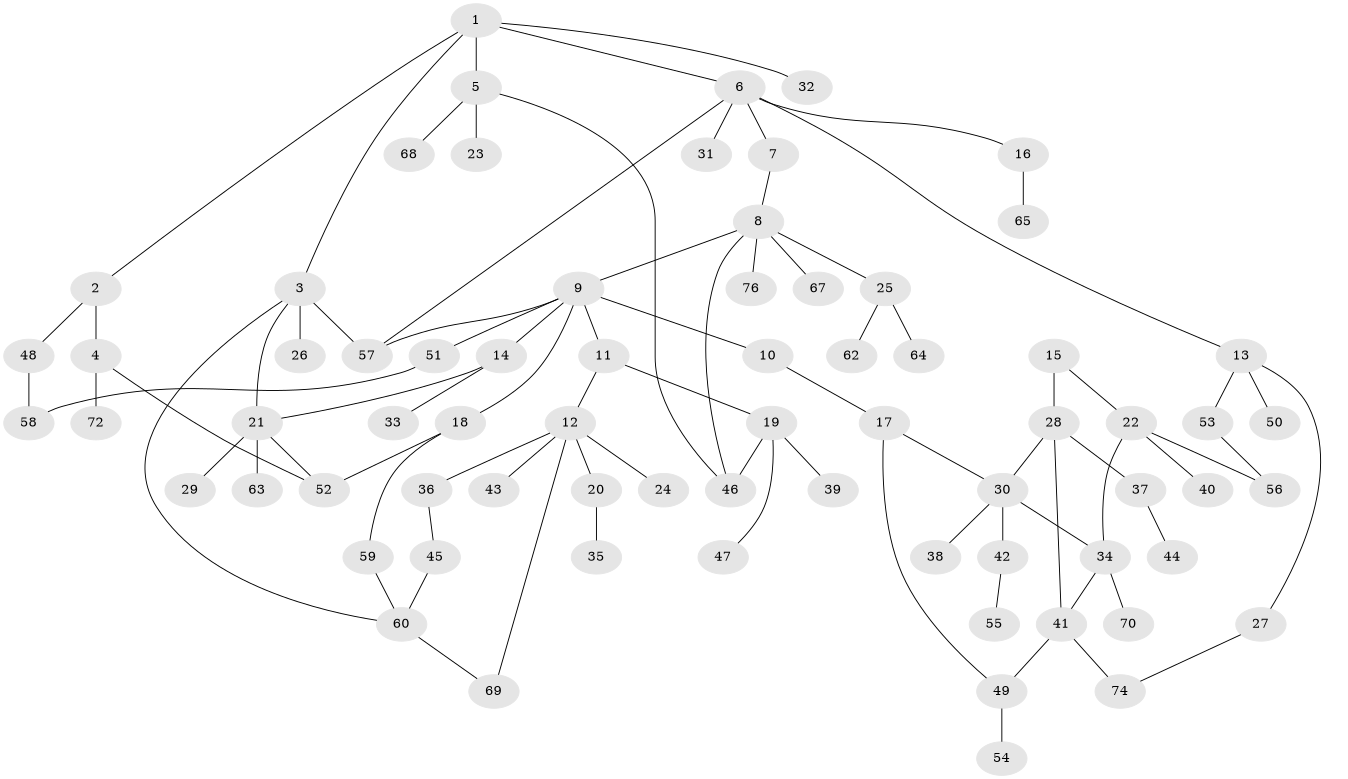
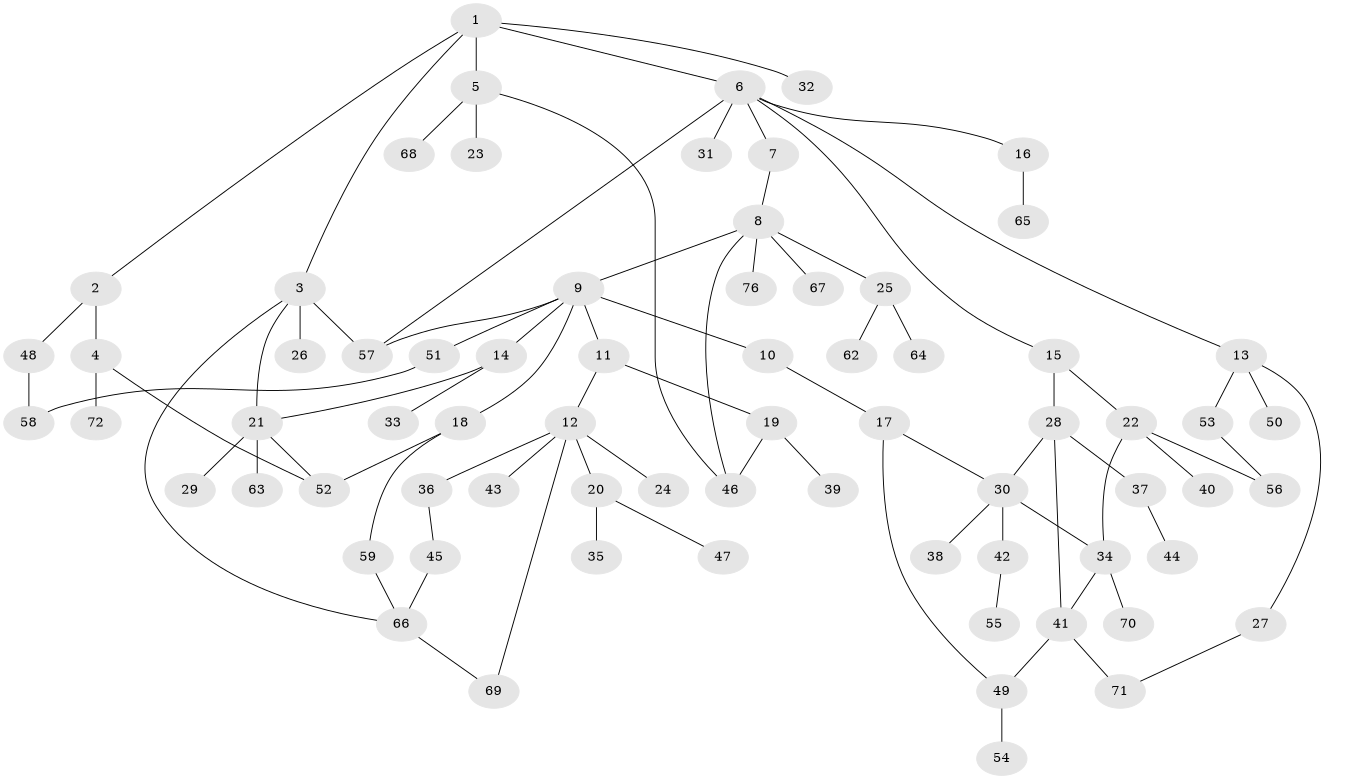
edge "6" -- "15": added
edge "19" -- "47": now "20" -- "47"
node "60": label "60" -> "66"
node "74": label "74" -> "71"
